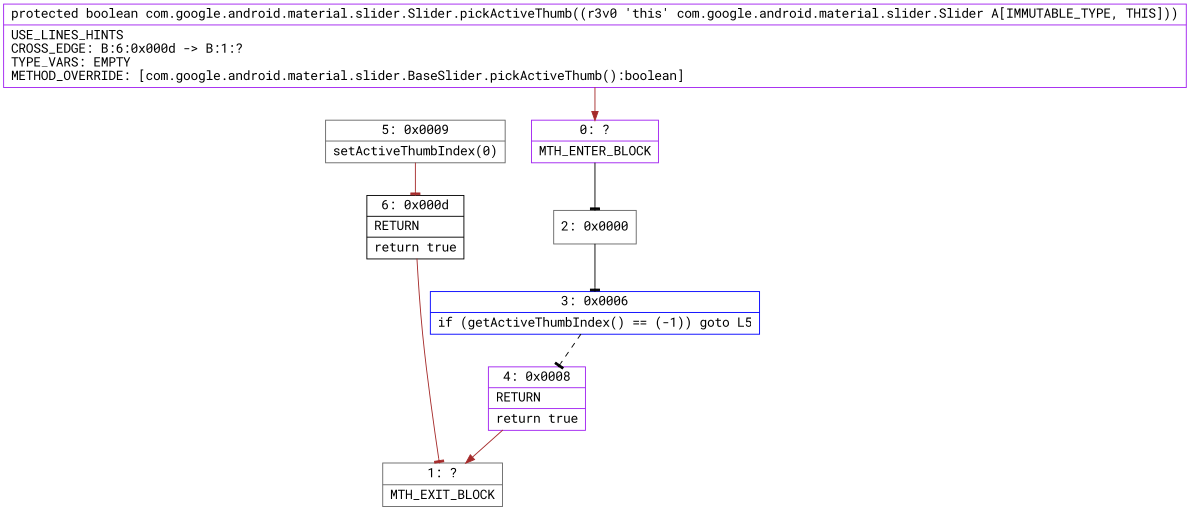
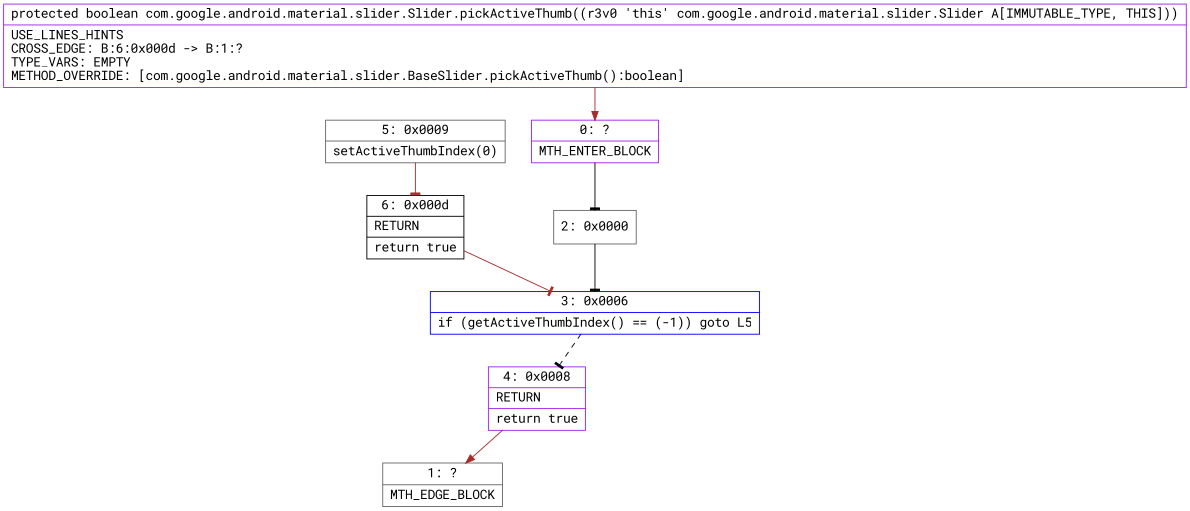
edge "6: 0x000d" -> "1: ?": now "6: 0x000d" -> "3: 0x0006"
node "1: ?": text "MTH_EXIT_BLOCK" -> "MTH_EDGE_BLOCK"
